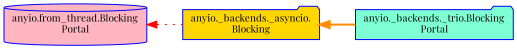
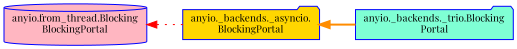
node "anyio.from_thread.Blocking Portal": label "anyio.from_thread.Blocking Portal" -> "anyio.from_thread.Blocking BlockingPortal"
node "anyio._backends._asyncio. Blocking": label "anyio._backends._asyncio. Blocking" -> "anyio._backends._asyncio. BlockingPortal"
